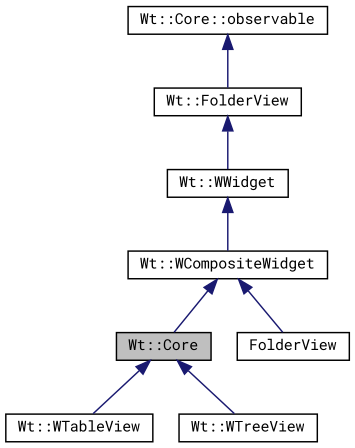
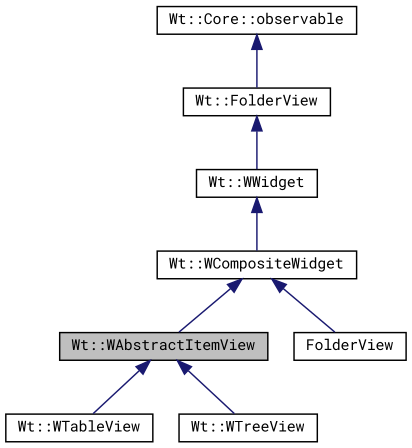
node "Wt::Core": label "Wt::Core" -> "Wt::WAbstractItemView"
